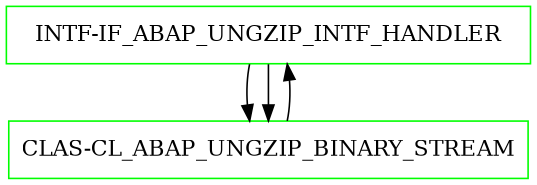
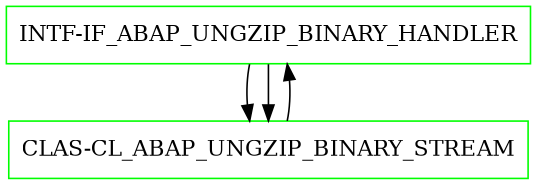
node "INTF-IF_ABAP_UNGZIP_INTF_HANDLER": label "INTF-IF_ABAP_UNGZIP_INTF_HANDLER" -> "INTF-IF_ABAP_UNGZIP_BINARY_HANDLER"
